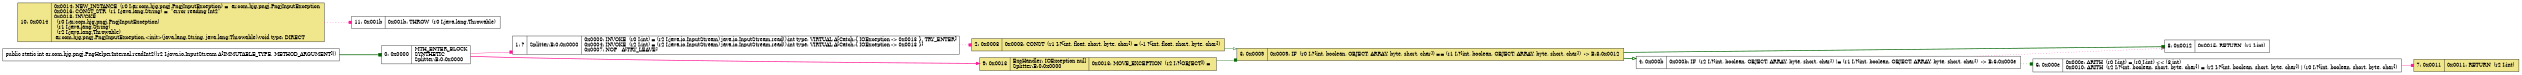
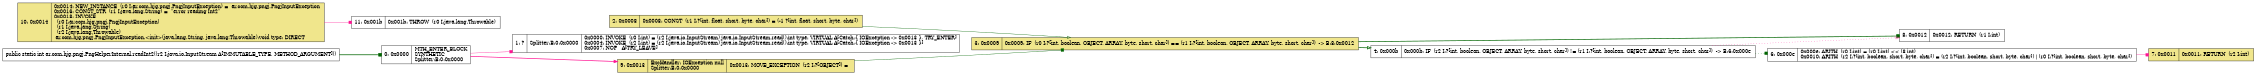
edge "10: 0x0014" -> "11: 0x001b": style dotted -> solid
edge "1: ?" -> "2: 0x0008": removed
node "8: 0x0012": text "0x0015: RETURN  (r1 I:int)" -> "0x0012: RETURN  (r1 I:int)"
